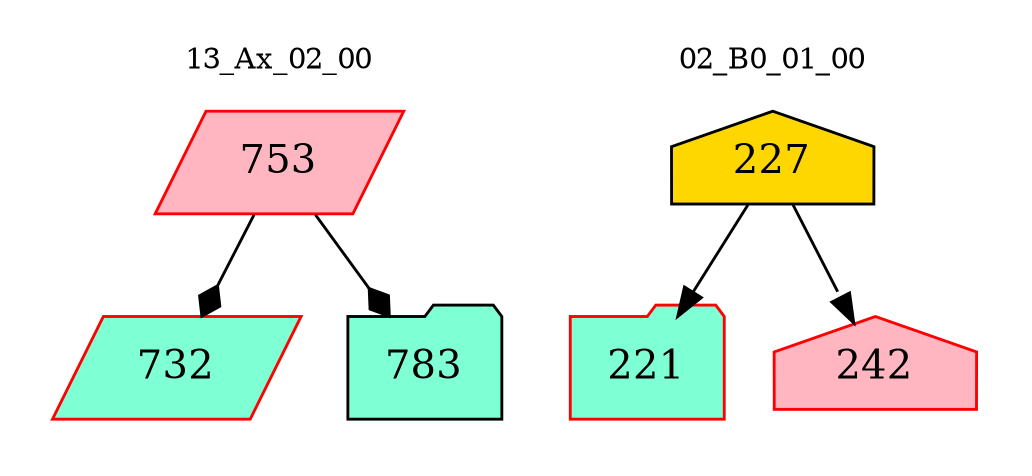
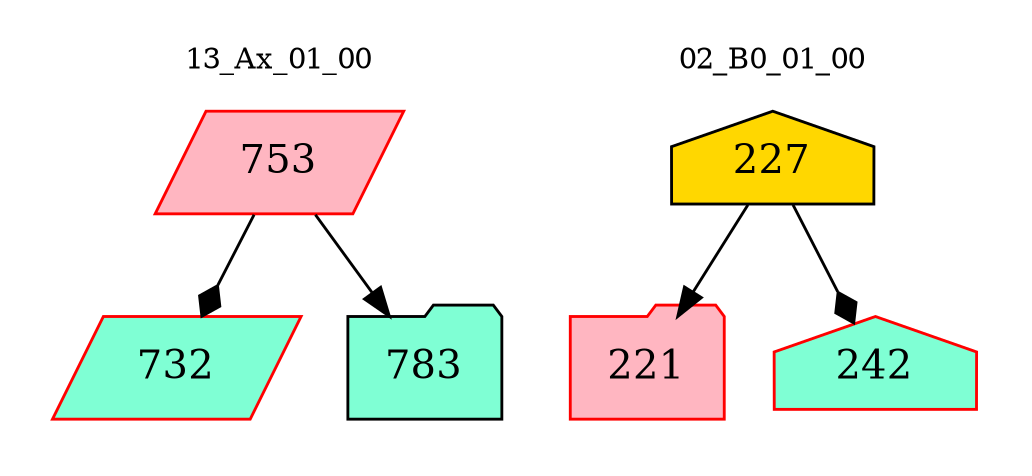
cluster "13_Ax_02_00": label "13_Ax_02_00" -> "13_Ax_01_00"
edge "227" -> "242": arrowhead normal -> diamond
edge "753" -> "783": arrowhead diamond -> normal
node "221": fillcolor aquamarine -> lightpink
node "242": fillcolor lightpink -> aquamarine
